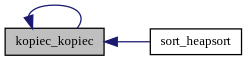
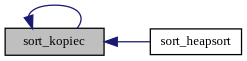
node "kopiec_kopiec": label "kopiec_kopiec" -> "sort_kopiec"
